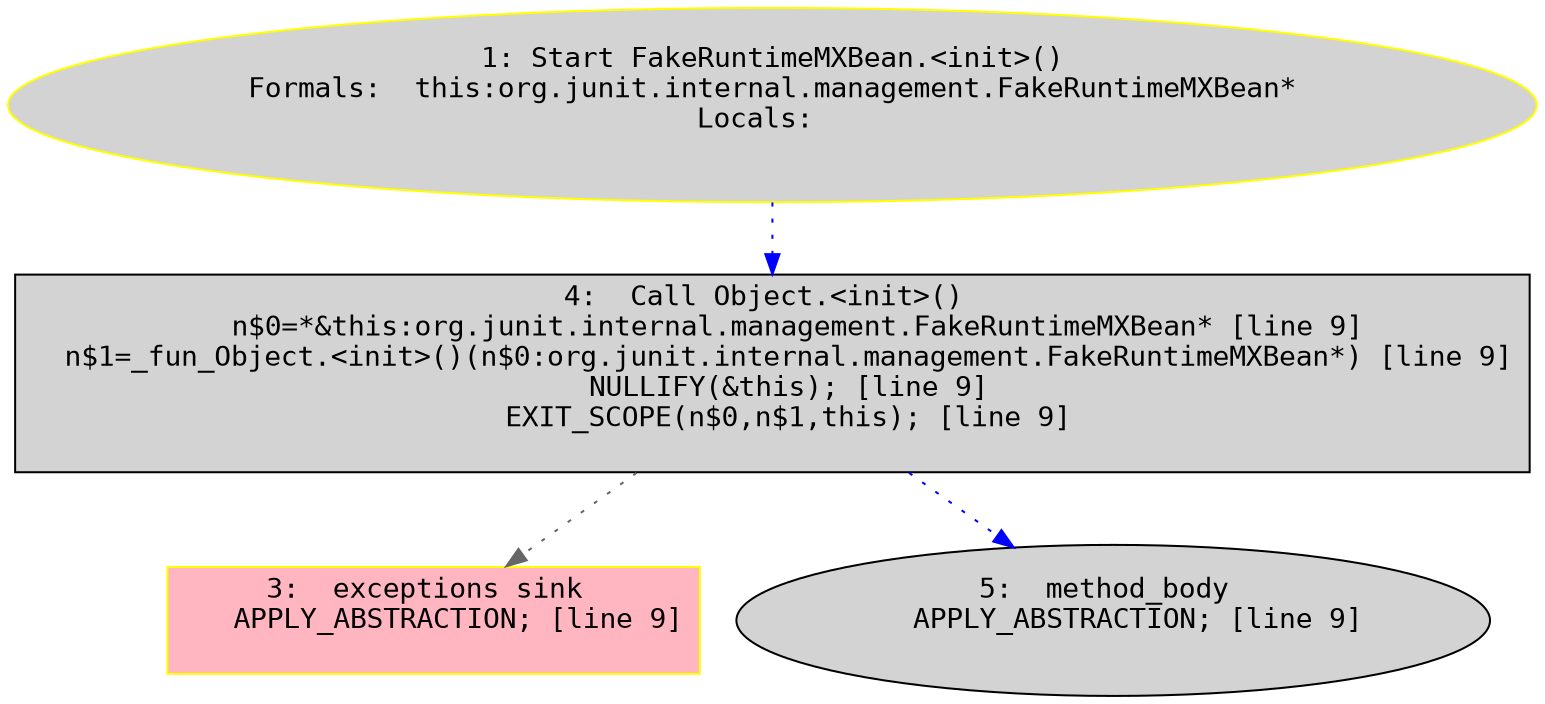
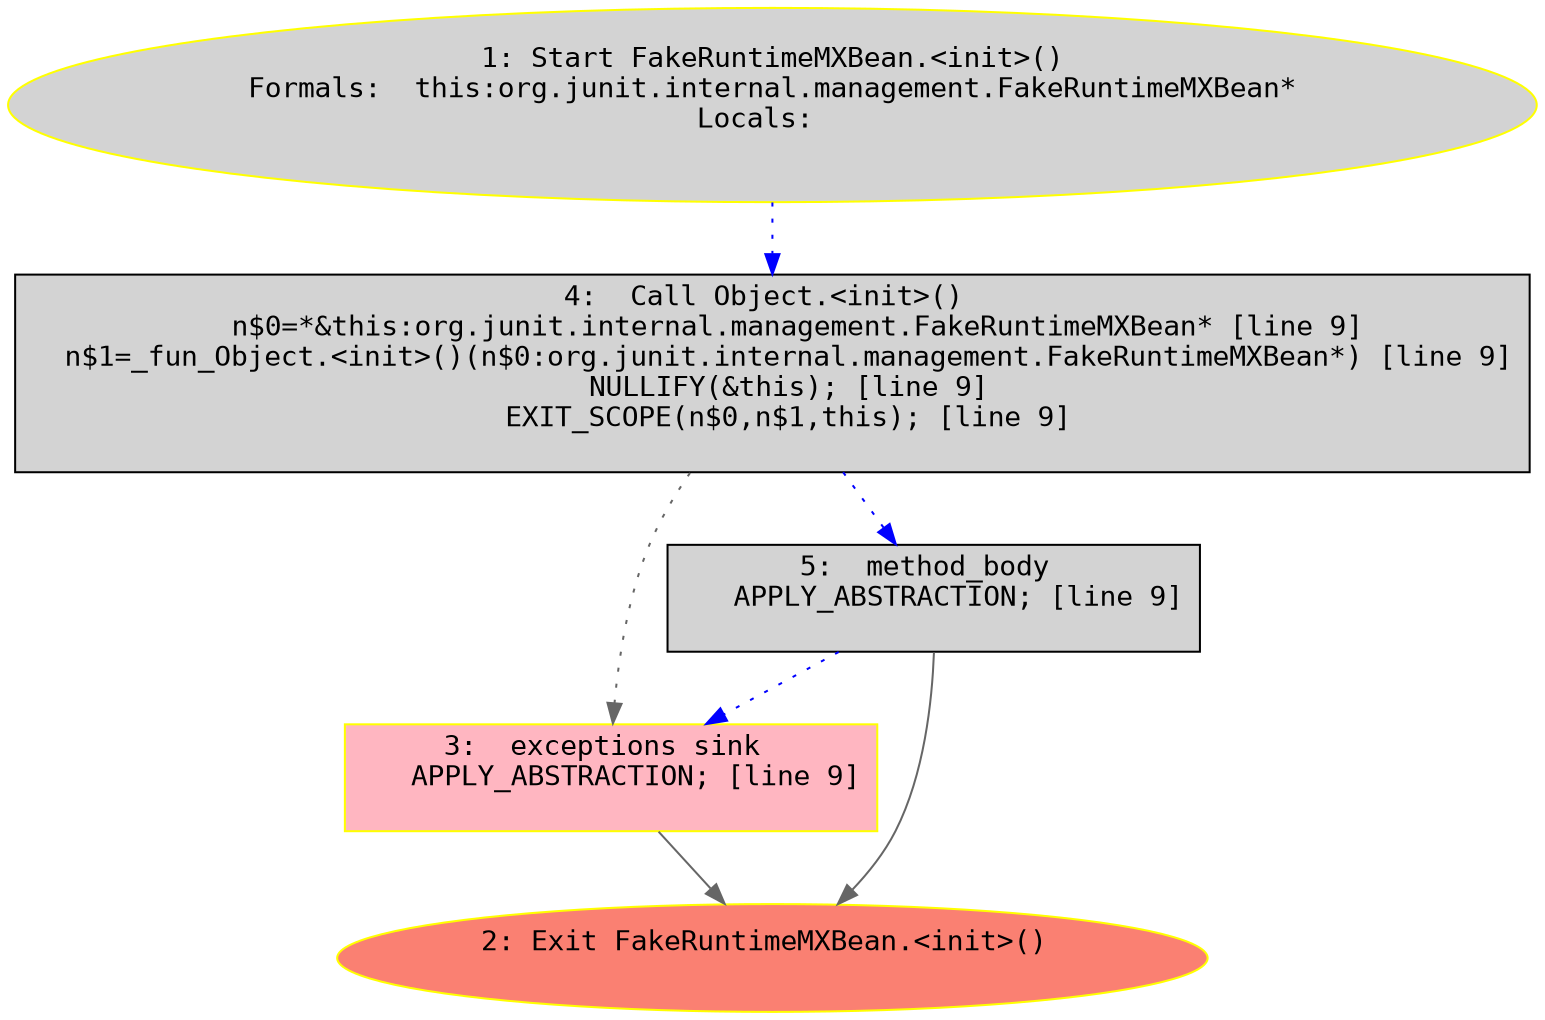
node "5:  method_body APPLY_ABSTRACTION; [line 9]": shape ellipse -> box
edge "5:  method_body APPLY_ABSTRACTION; [line 9]" -> "3:  exceptions sink APPLY_ABSTRACTION; [line 9]": added
node "2: Exit FakeRuntimeMXBean.<init>()": added
